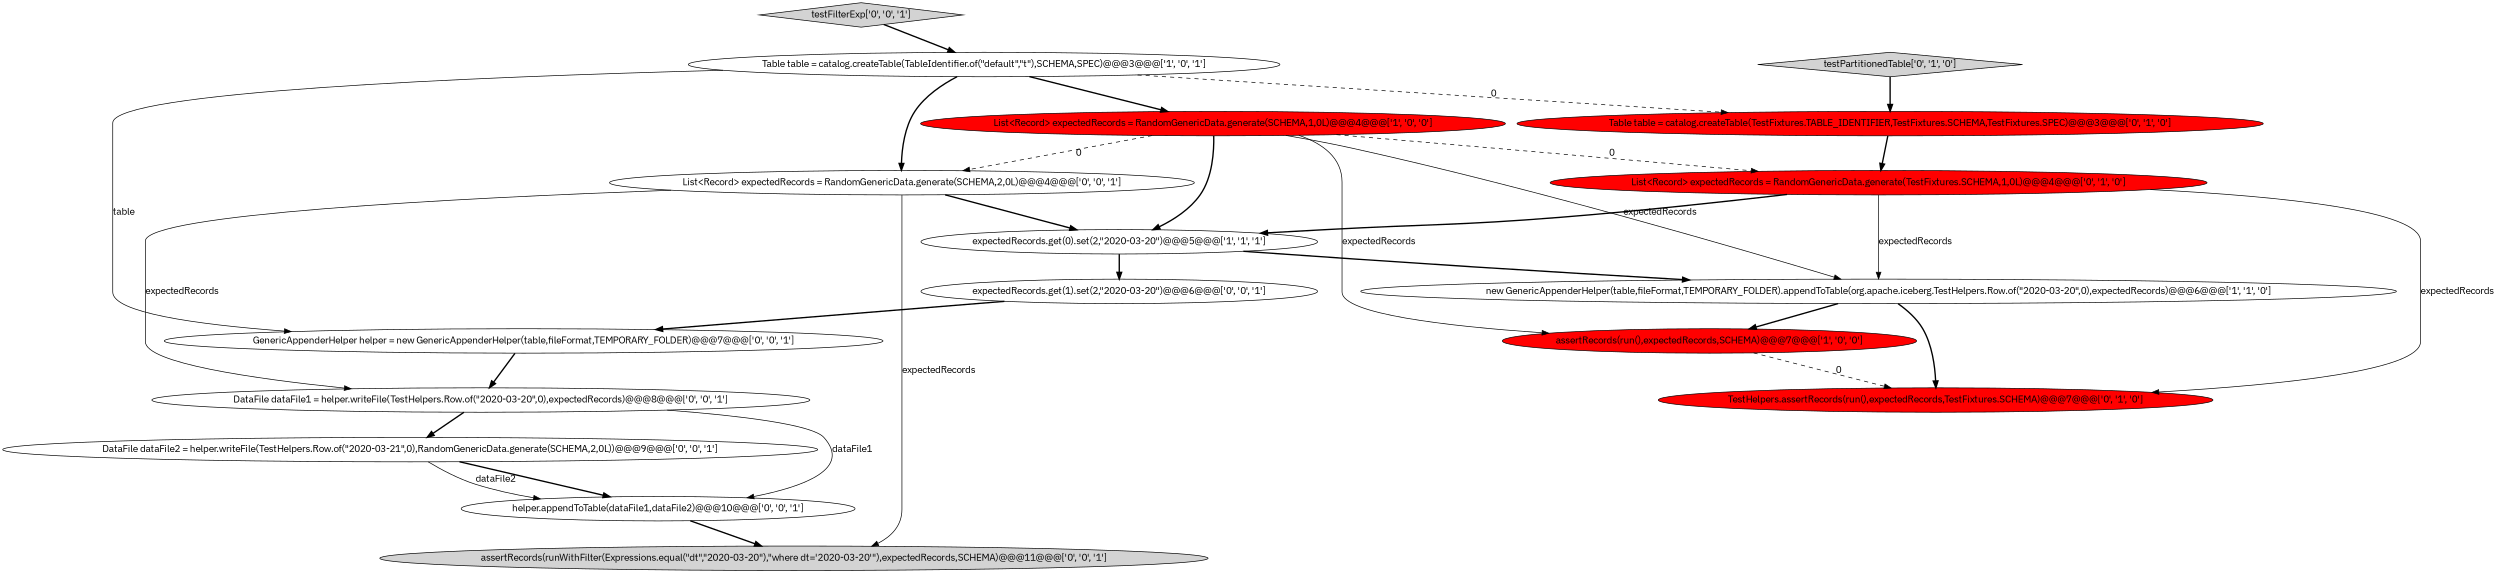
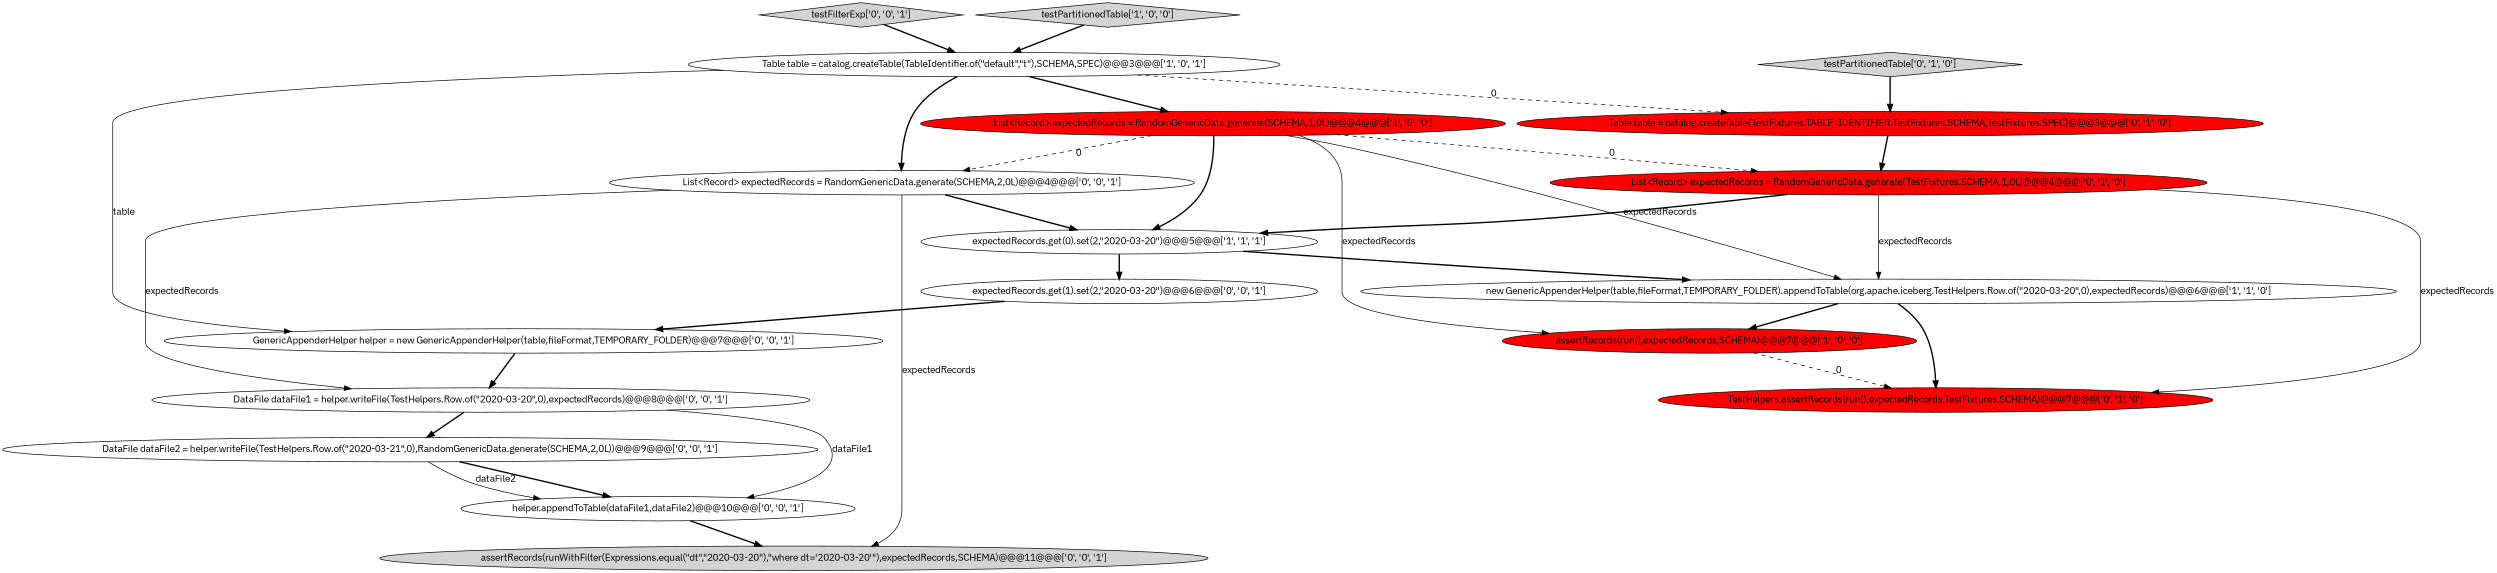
node "testPartitionedTable['1', '0', '0']": added
